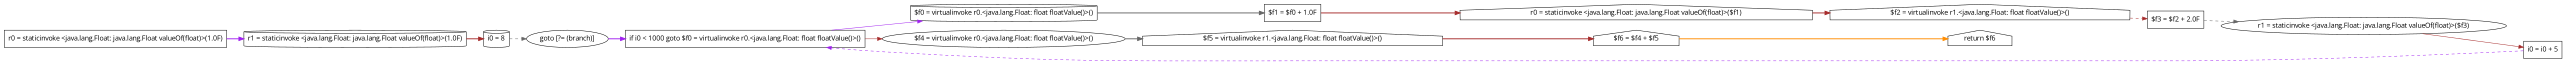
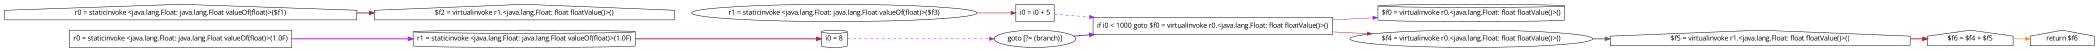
node "$f1 = $f0 + 1.0F": removed
node "$f3 = $f2 + 2.0F": removed
edge "i0 = 8" -> "goto [?= (branch)]": color gray40 -> purple
edge "$f6 = $f4 + $f5" -> "return $f6": style bold -> solid
